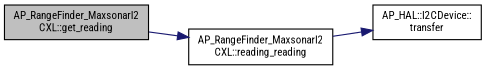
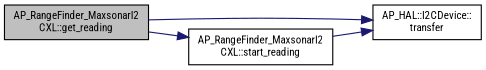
edge "AP_RangeFinder_MaxsonarI2 CXL::get_reading" -> "AP_HAL::I2CDevice:: transfer": added
node "AP_RangeFinder_MaxsonarI2 CXL::reading_reading": label "AP_RangeFinder_MaxsonarI2 CXL::reading_reading" -> "AP_RangeFinder_MaxsonarI2 CXL::start_reading"
